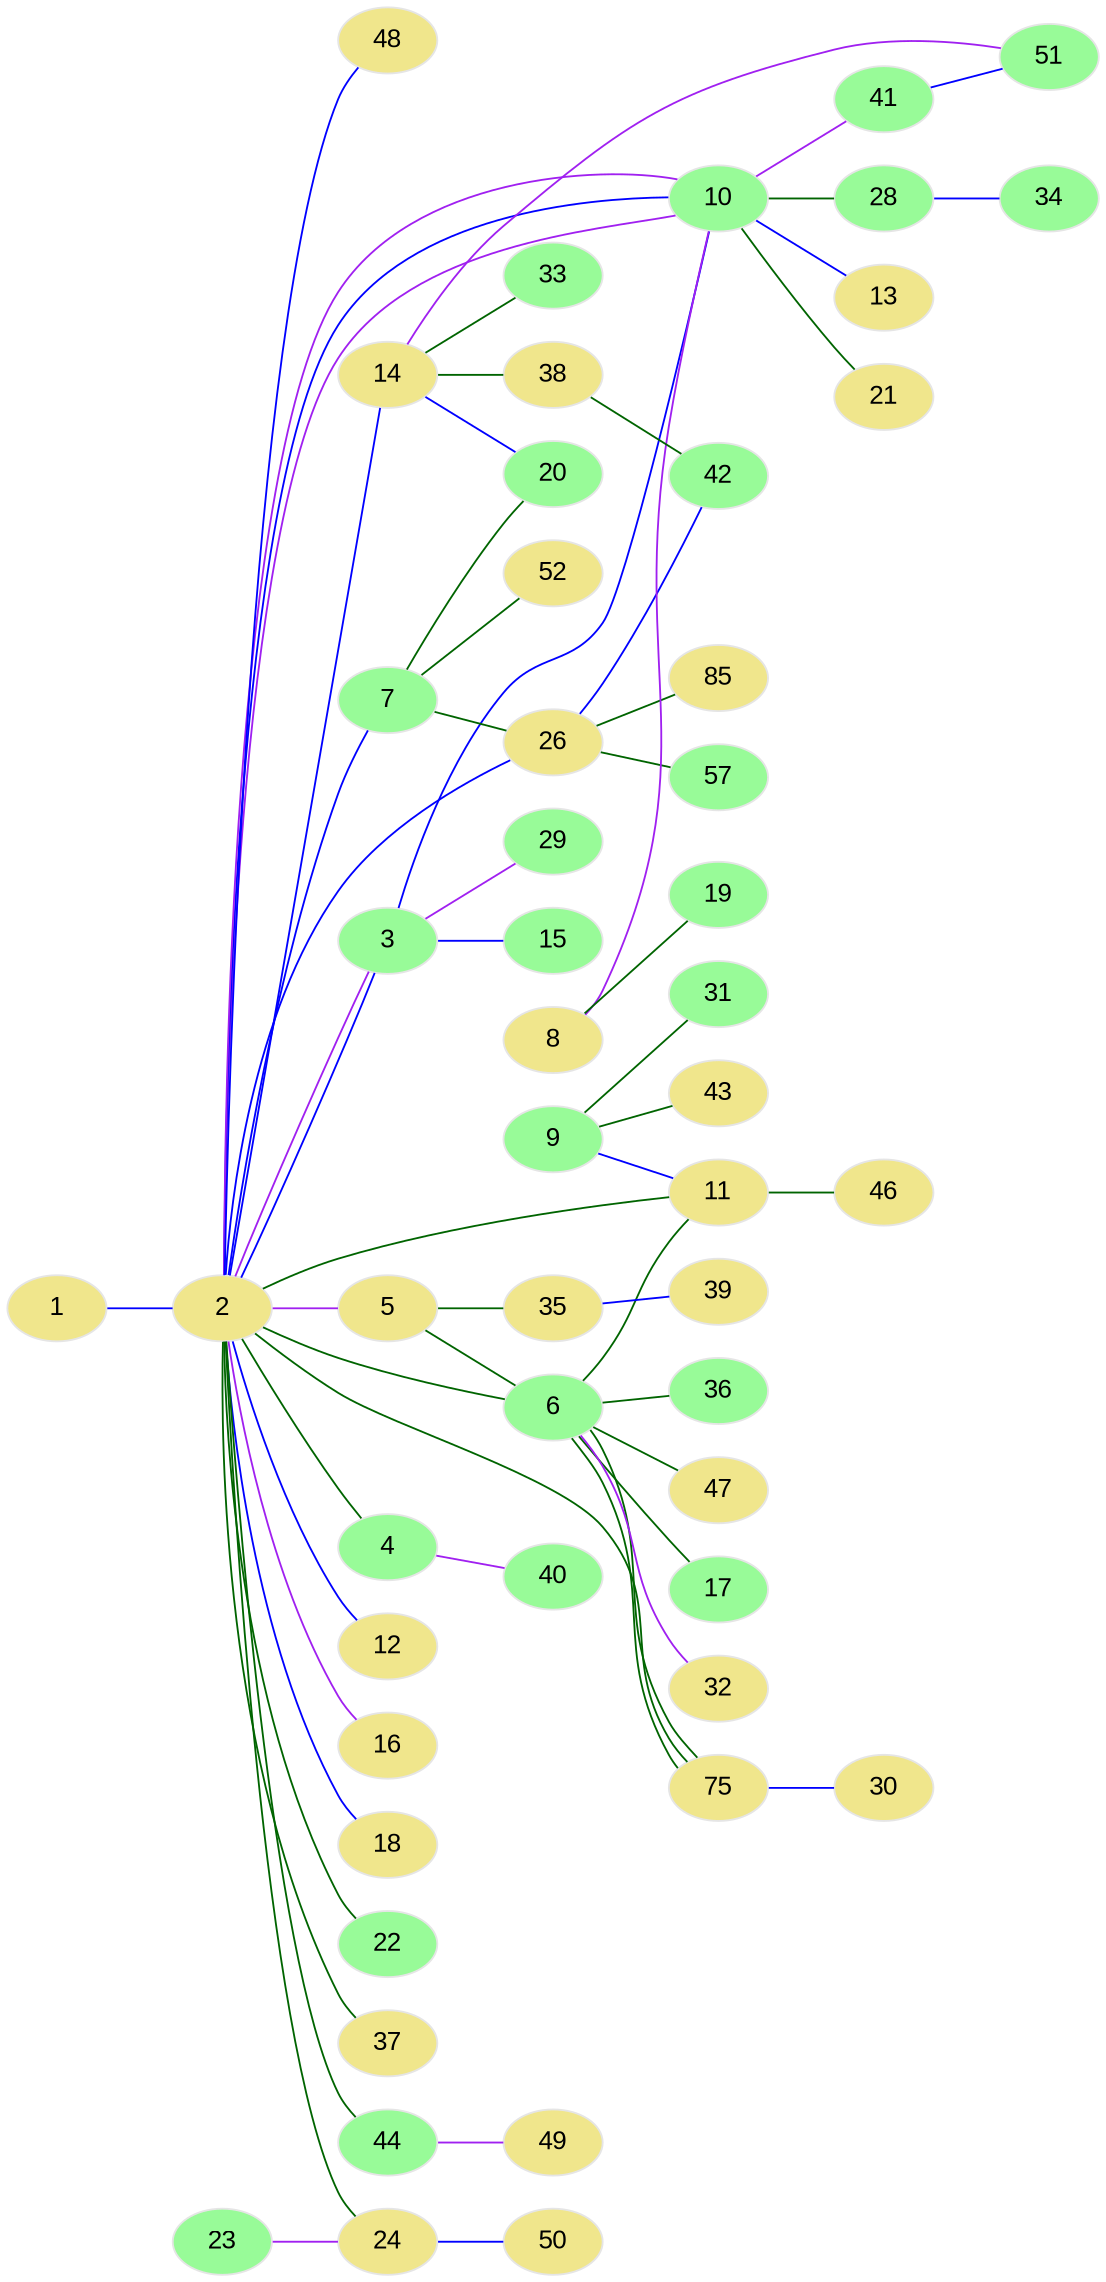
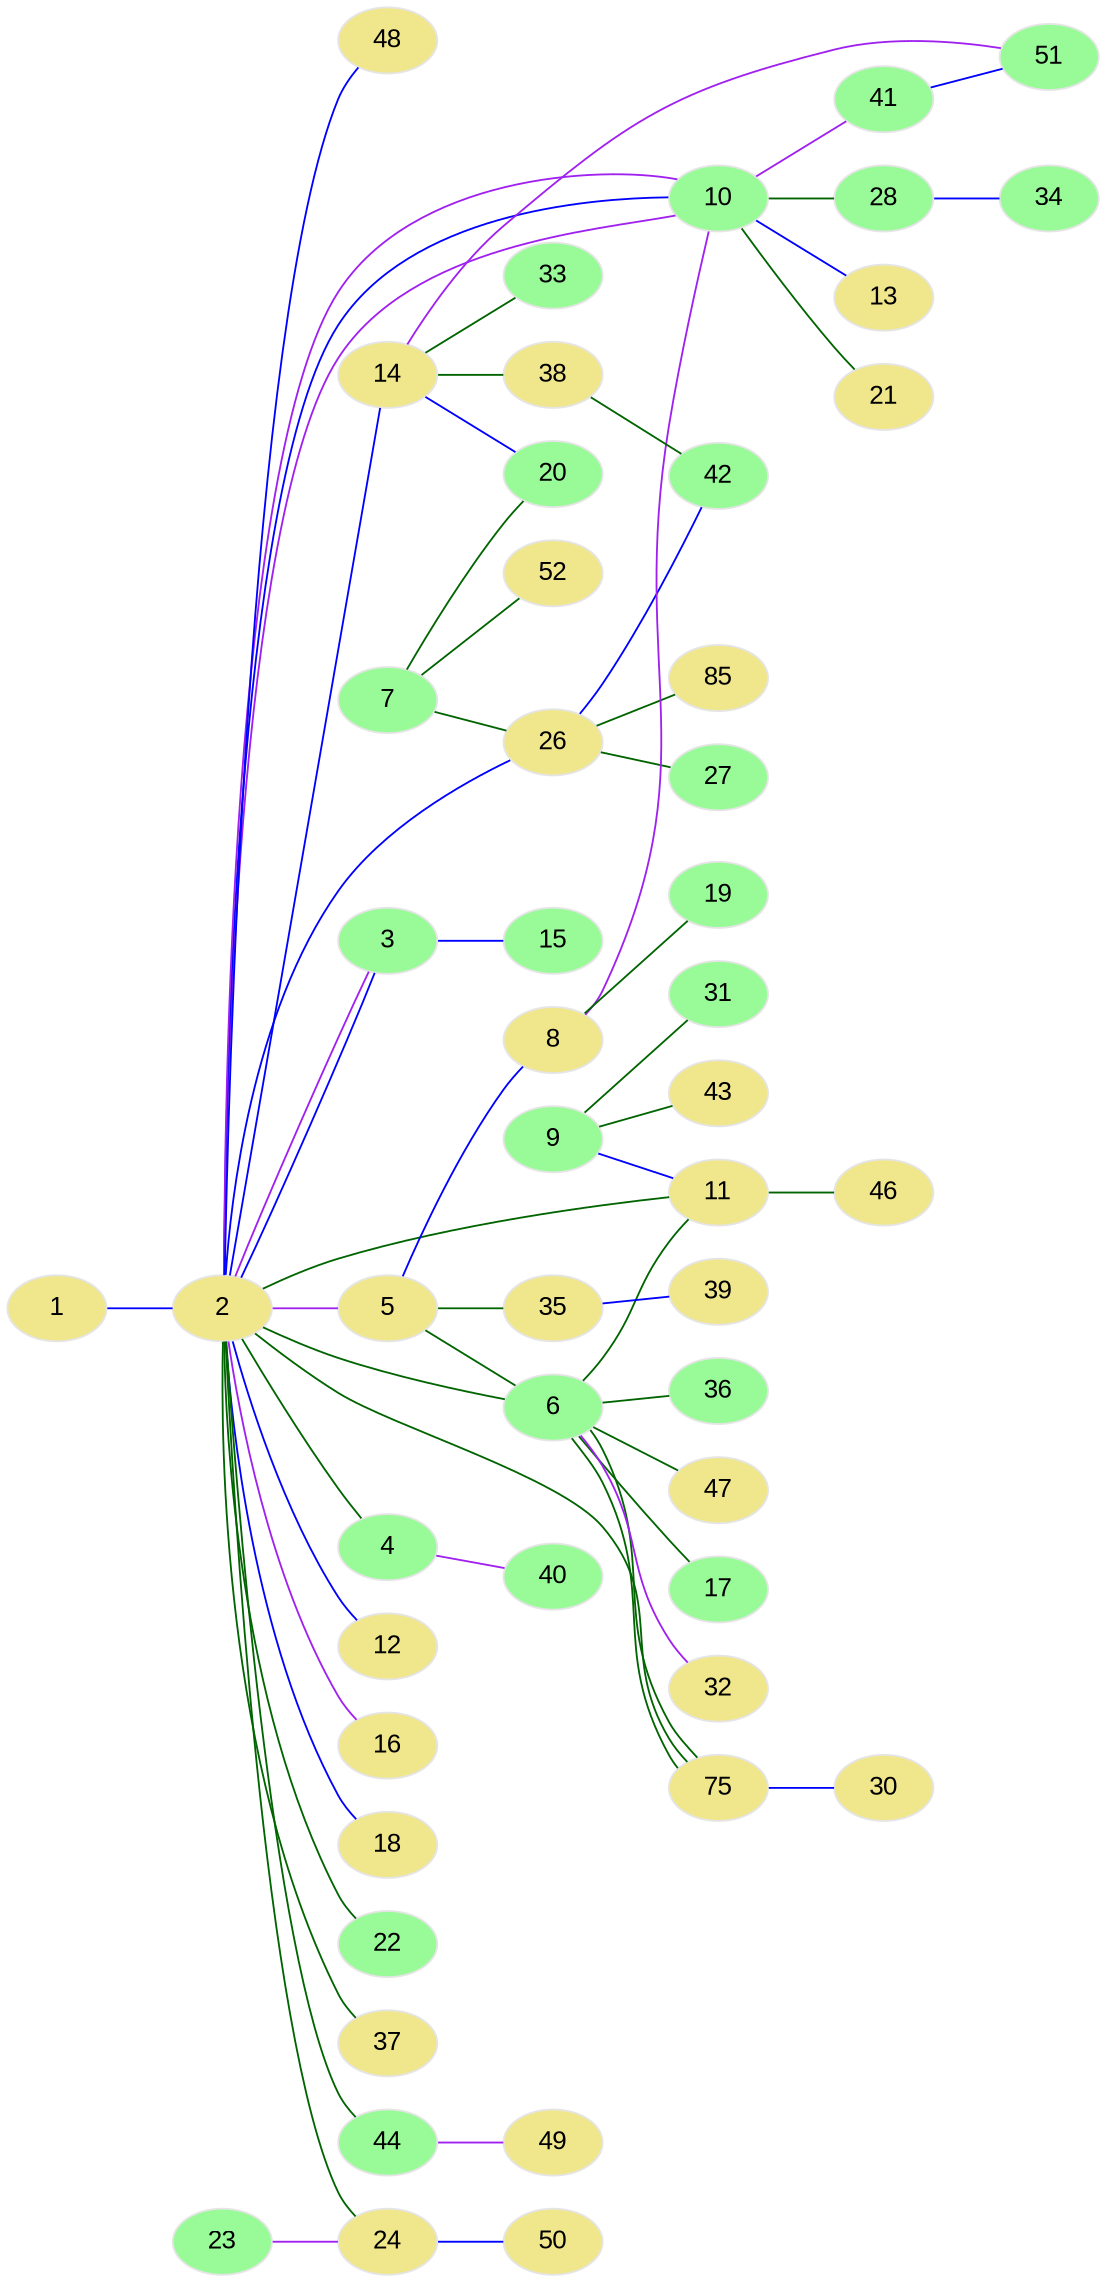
edge "10" -- "3": removed
node "57": label "57" -> "27"
node "29": removed
edge "7" -- "2": removed
edge "8" -- "5": added
